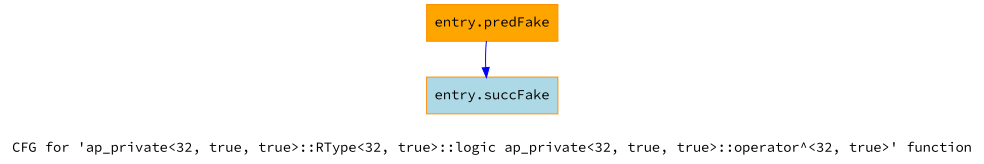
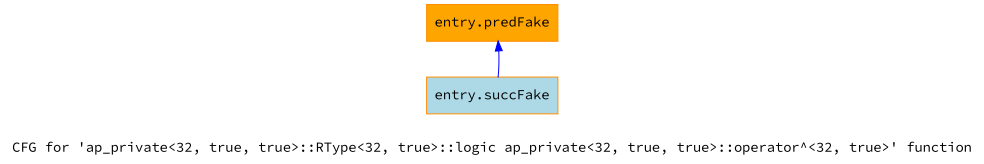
edge "entry.predFake" -> "entry.succFake": reversed
